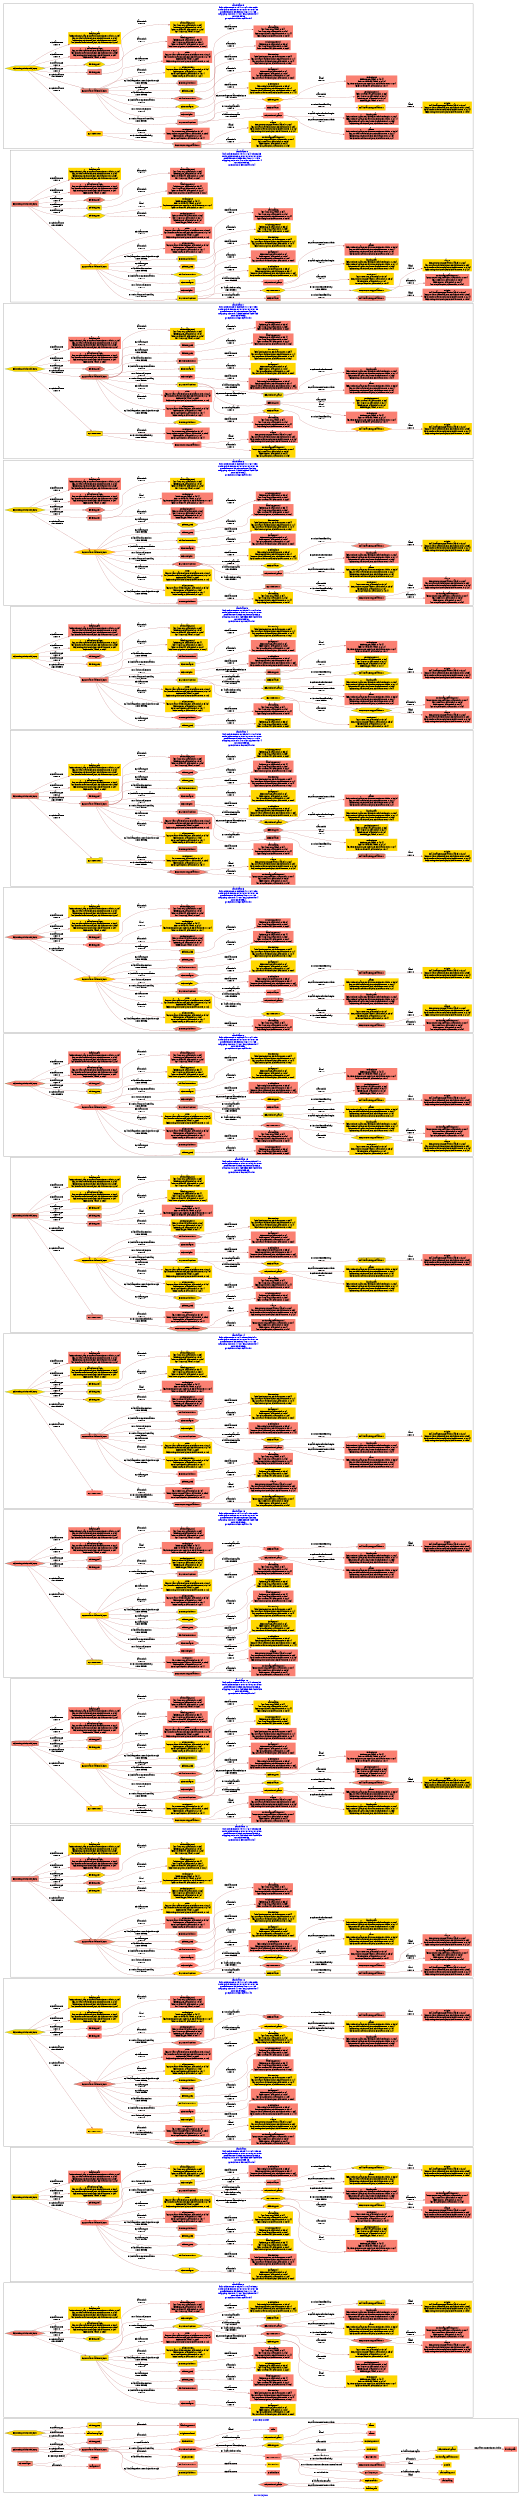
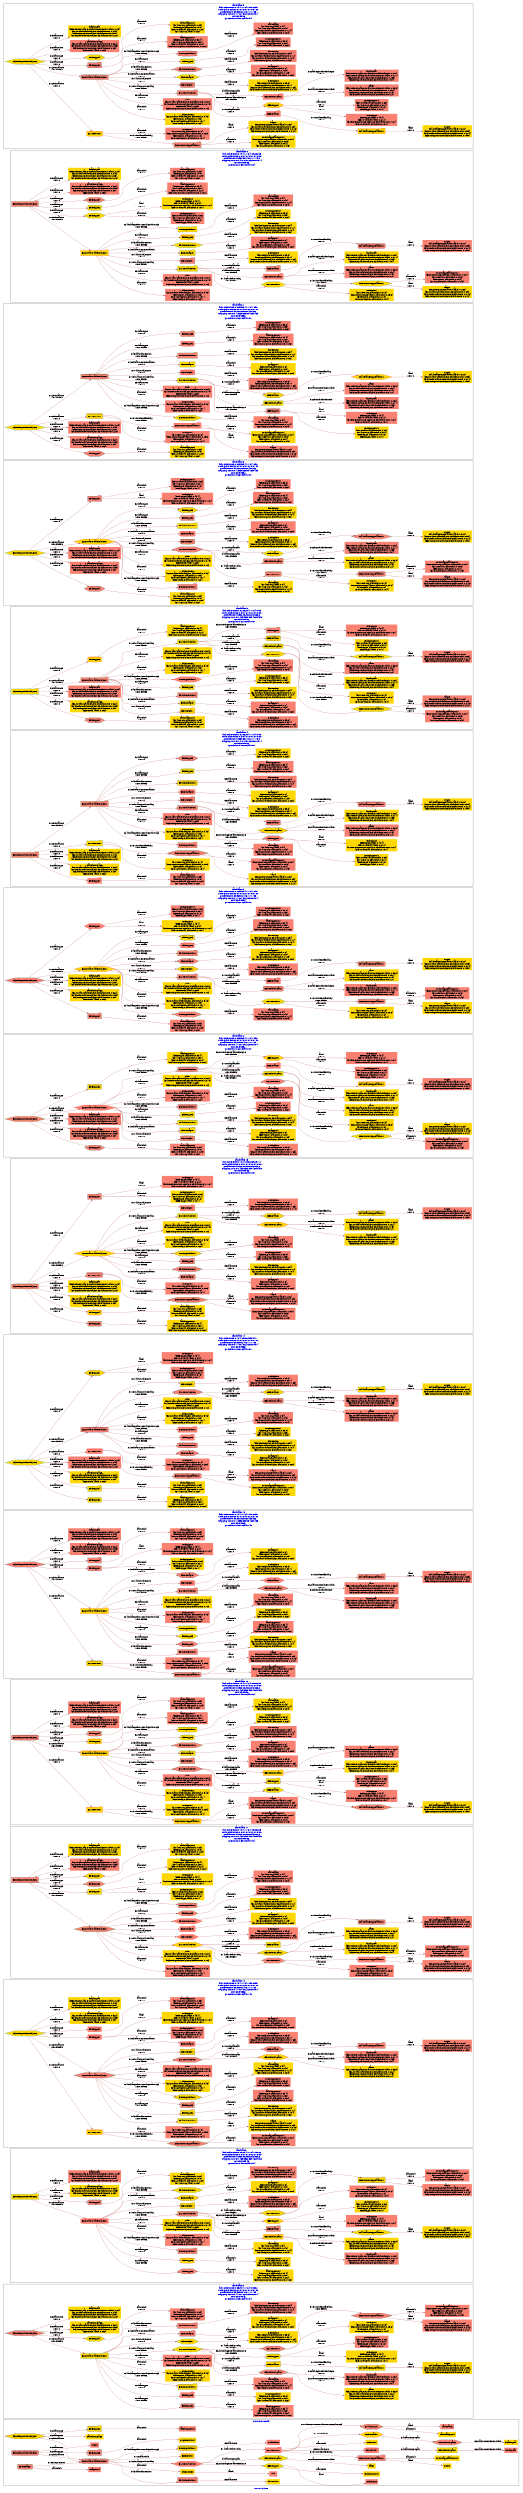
edge "E35_Title1" -> "title": now "Object_URI" -> "title"
node "name": label "name" -> "technique"
node "E52_Time-Span1": shape folder -> hexagon
edge "E74_Group1" -> "nationality_uri": label "P4_has_time-span" -> "classLink"
edge "E52_Time-Span3" -> "E69_Death1": reversed
